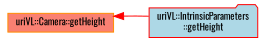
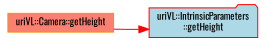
edge "uriVL::IntrinsicParameters ::getHeight" -> "uriVL::Camera::getHeight": reversed
